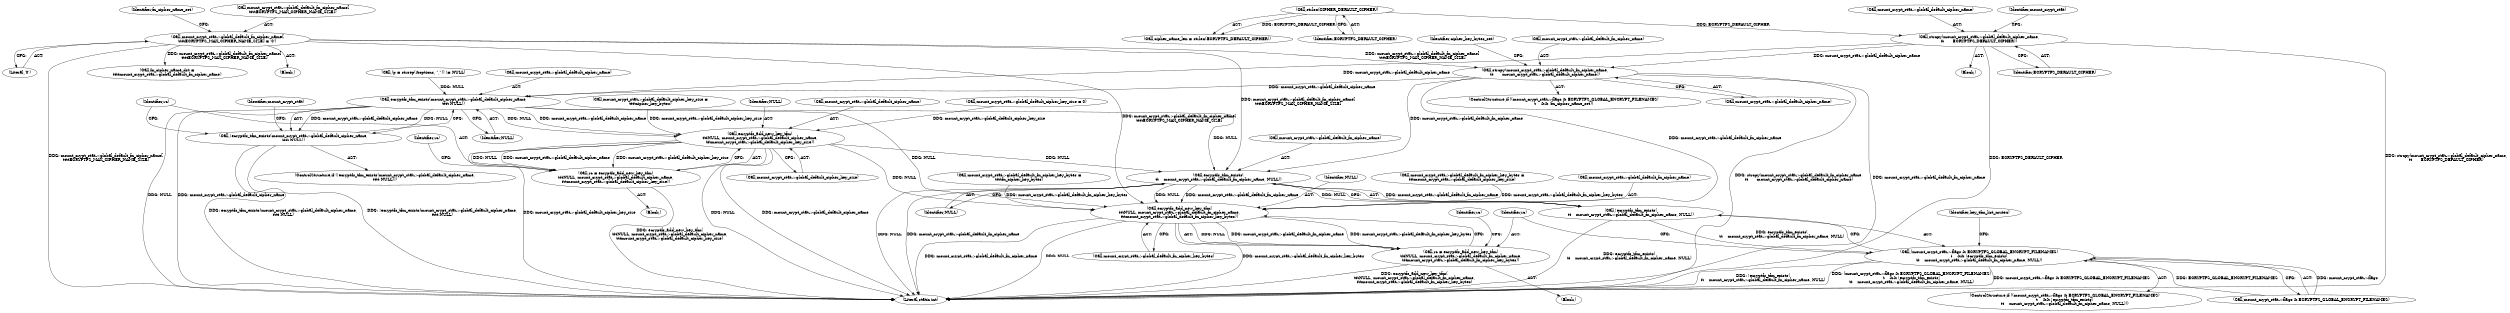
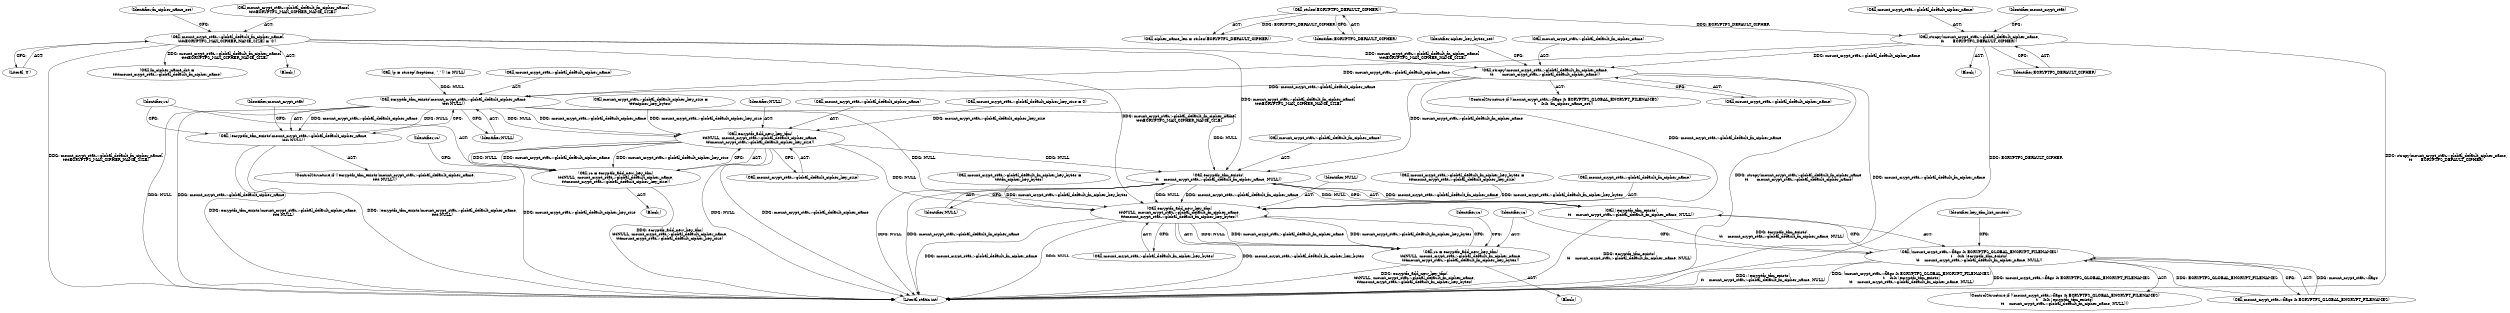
node "(Call,strlen(CIPHER_DEFAULT_CIPHER))": label "(Call,strlen(CIPHER_DEFAULT_CIPHER))" -> "(Call,strlen(ECRYPTFS_DEFAULT_CIPHER))"
